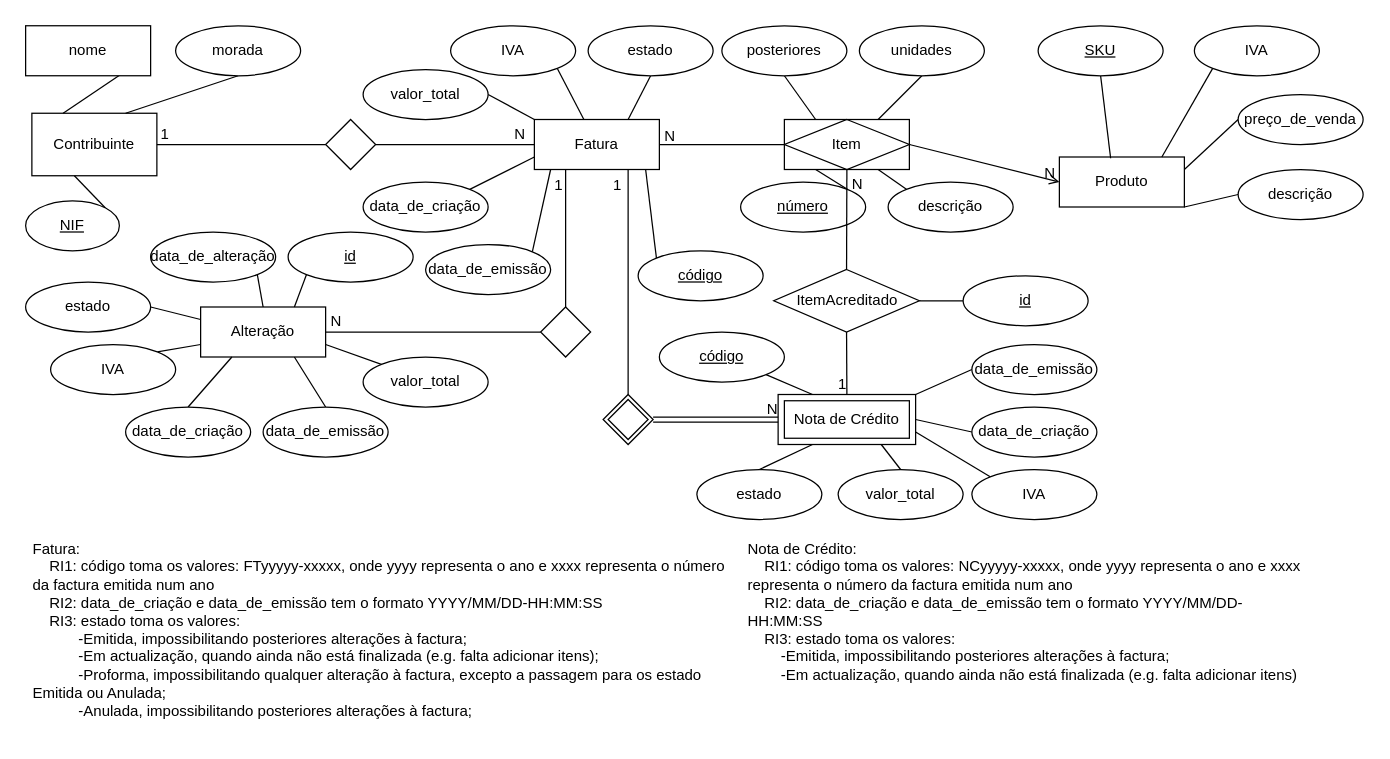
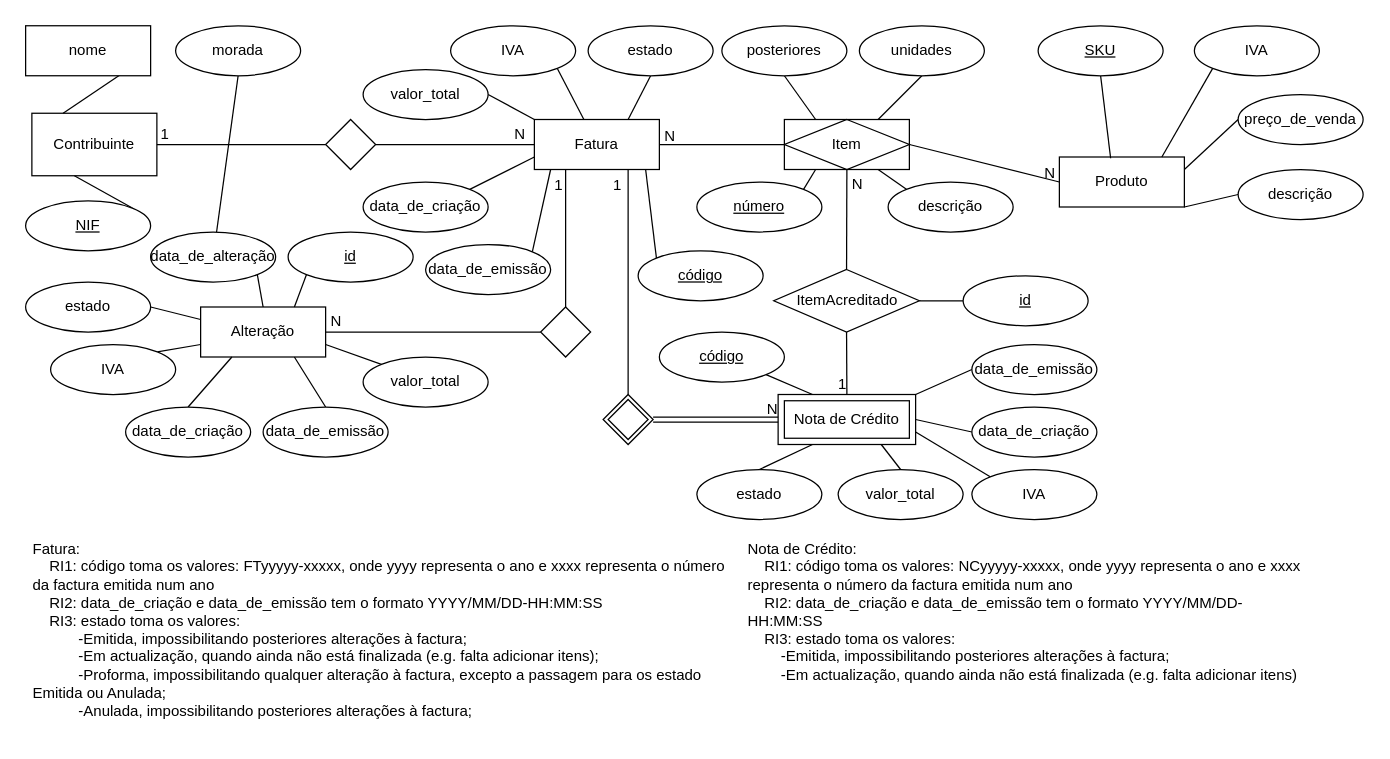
edge "morada" -- "Contribuinte": now "morada" -- "data_de_alteração"
edge "Item" -> "Produto": arrowhead open -> none
node "número": moved (803, 207) -> (759, 207)
node "NIF": size 94x50 -> 125x50
